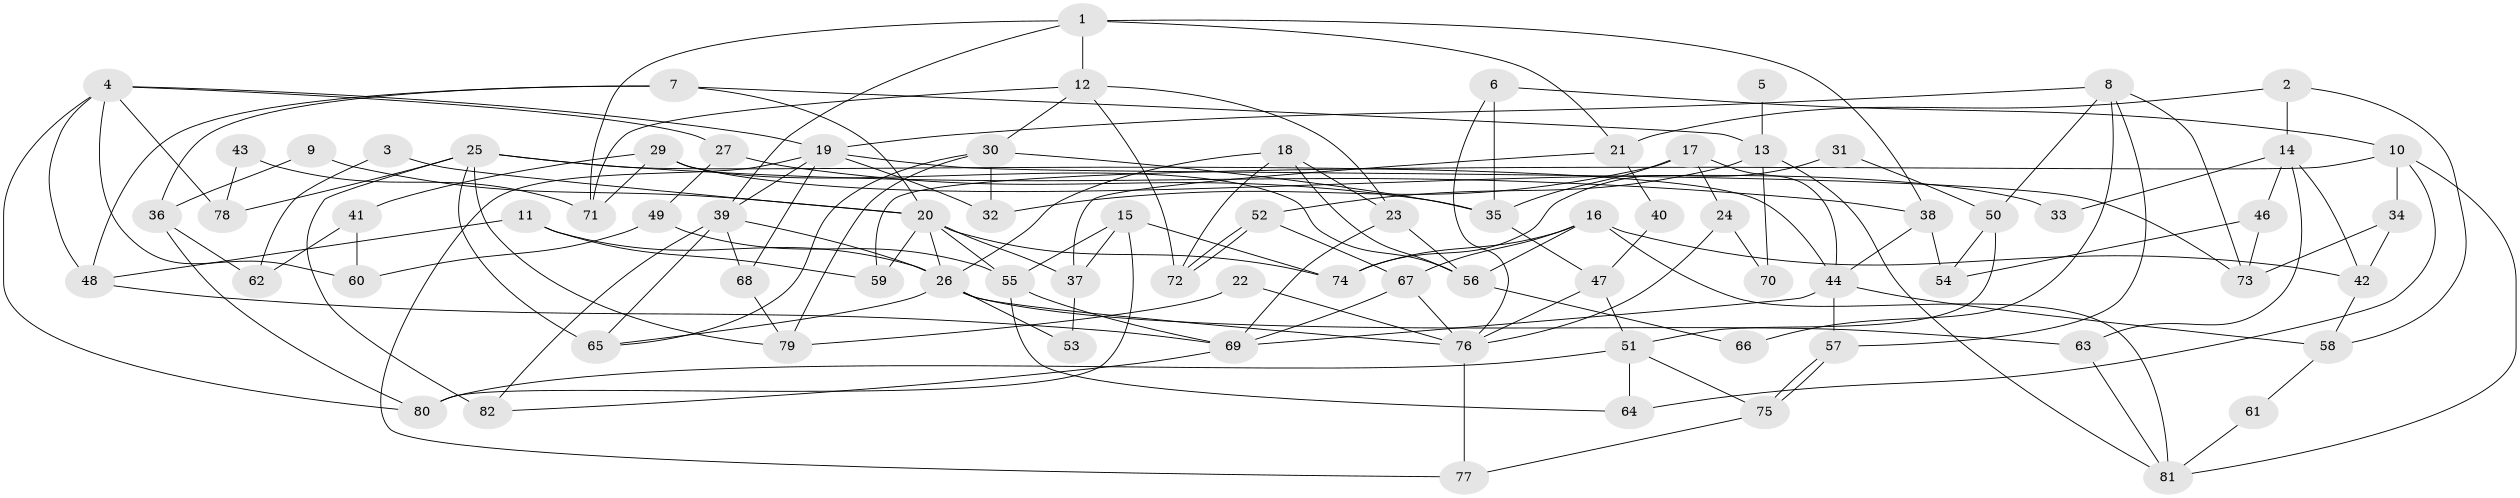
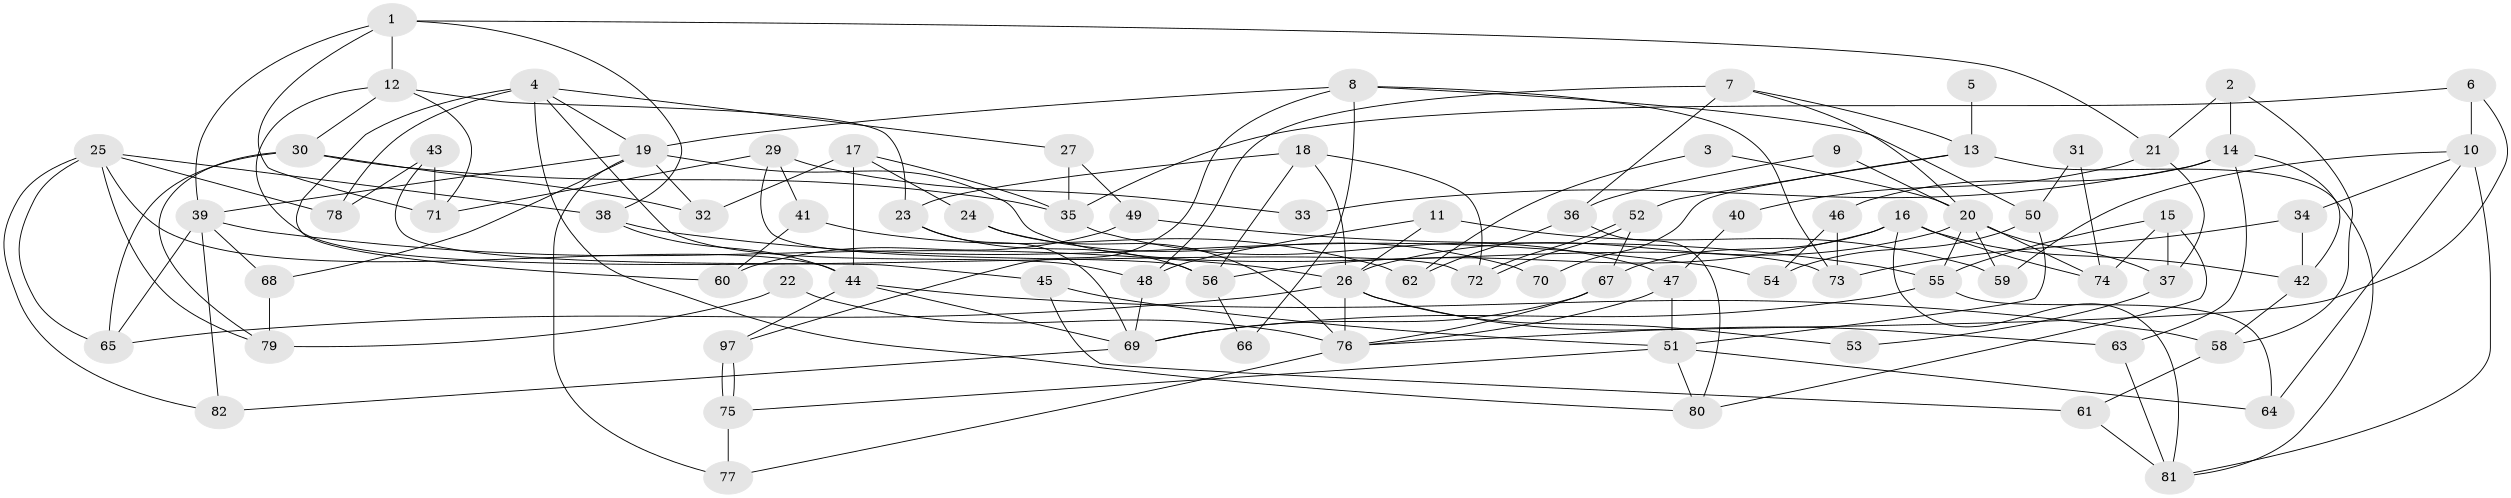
node "45": added
node "57": label "57" -> "97"
